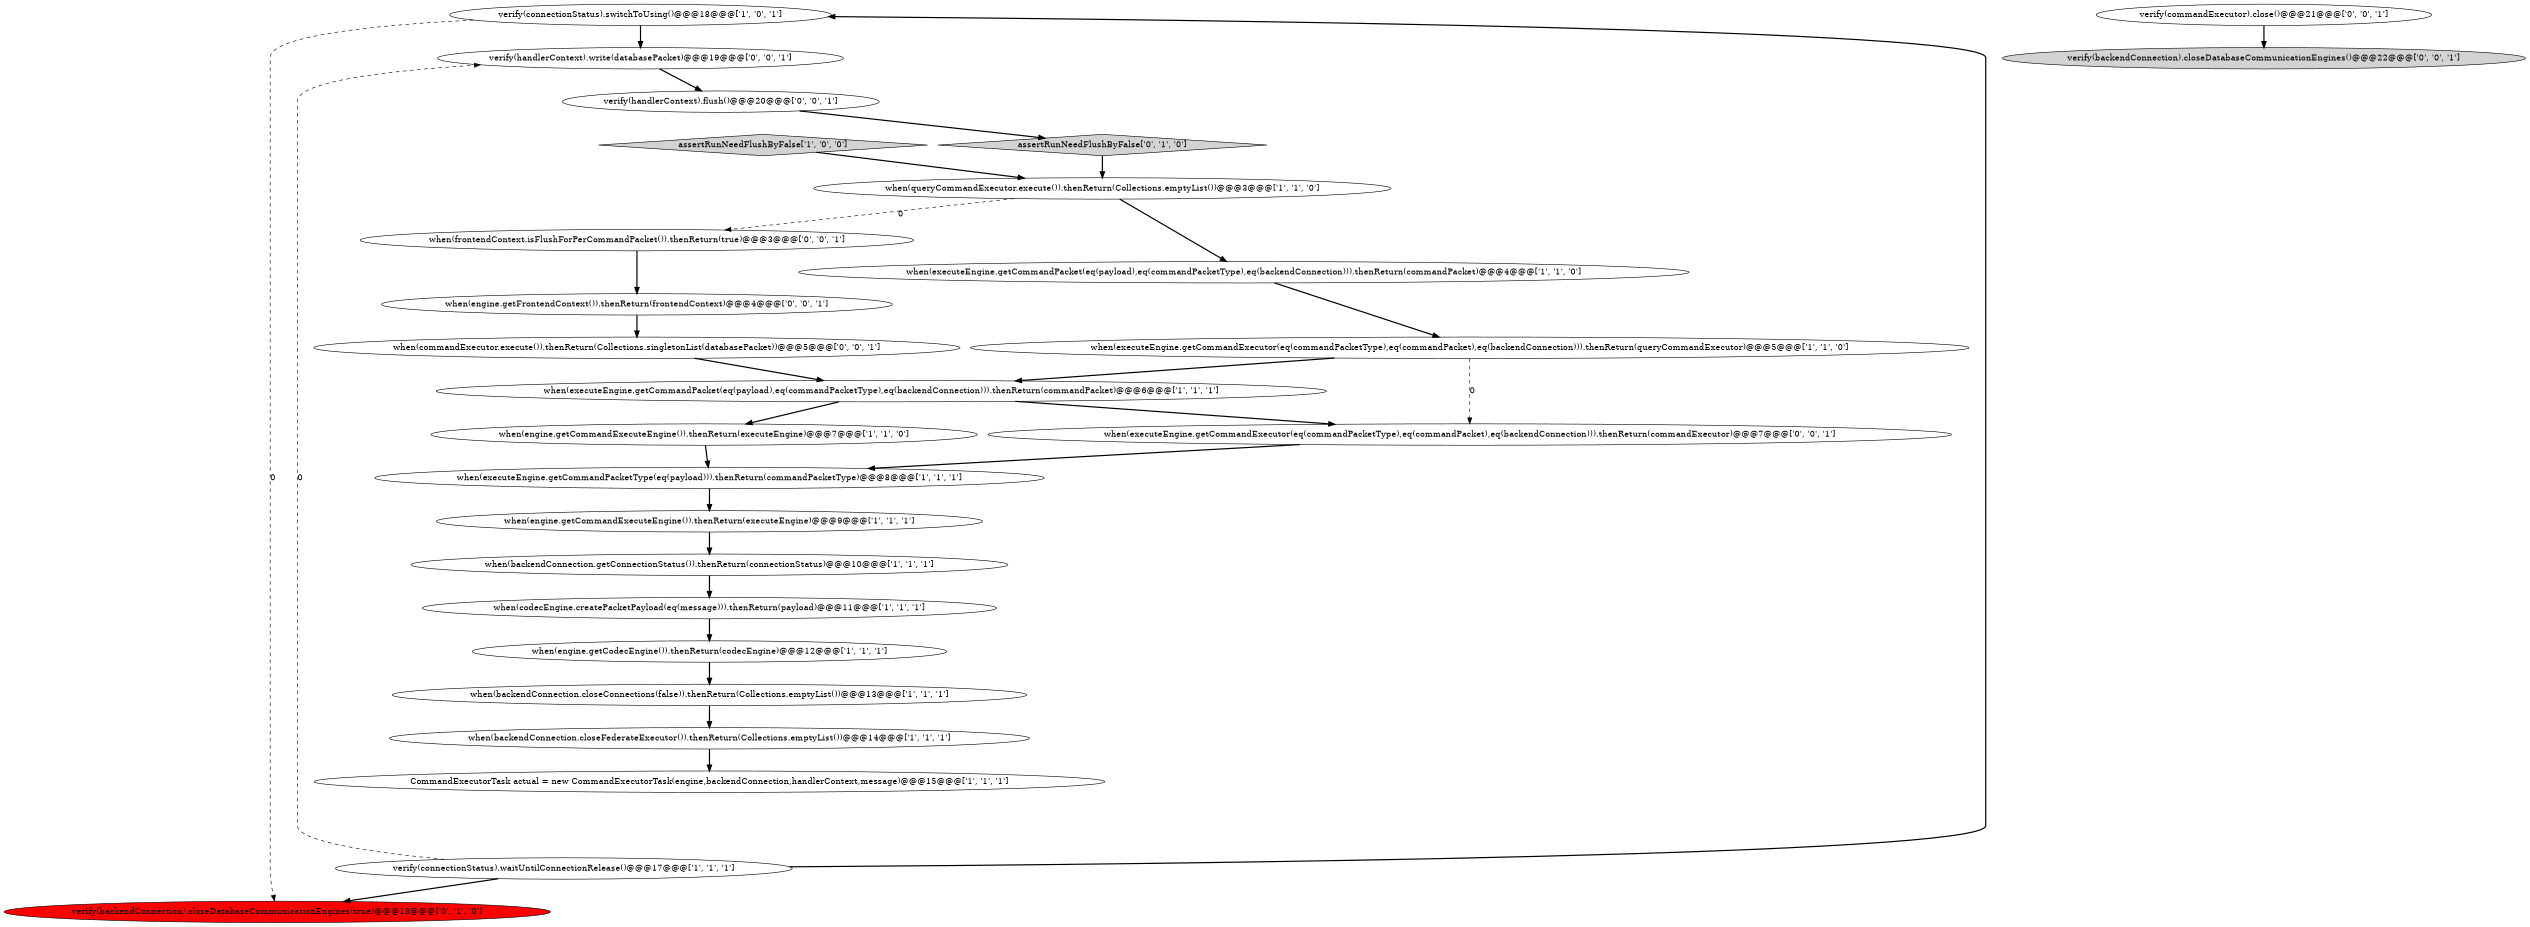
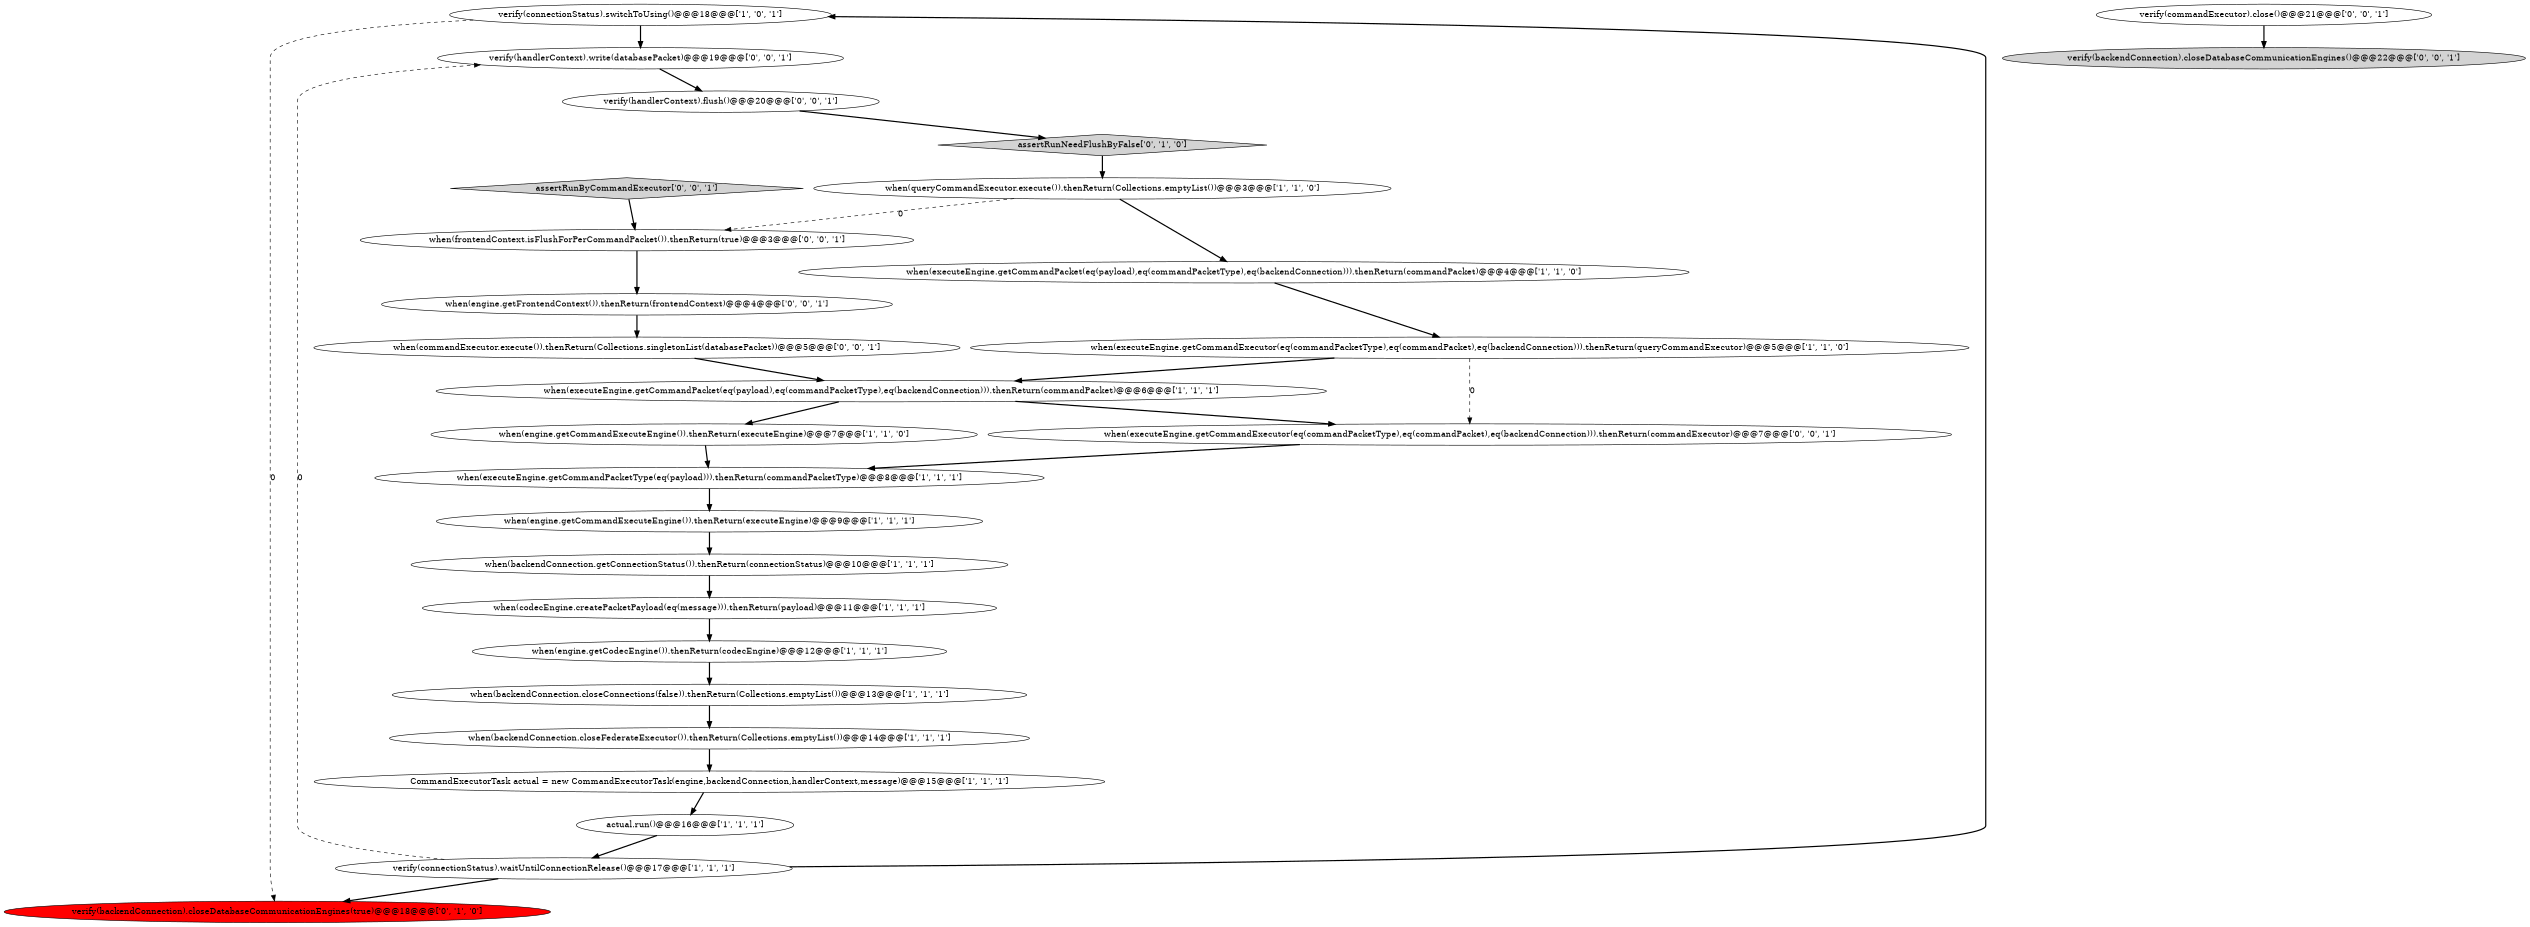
node "assertRunNeedFlushByFalse['1', '0', '0']": removed
node "assertRunByCommandExecutor['0', '0', '1']": added
node "actual.run()@@@16@@@['1', '1', '1']": added
